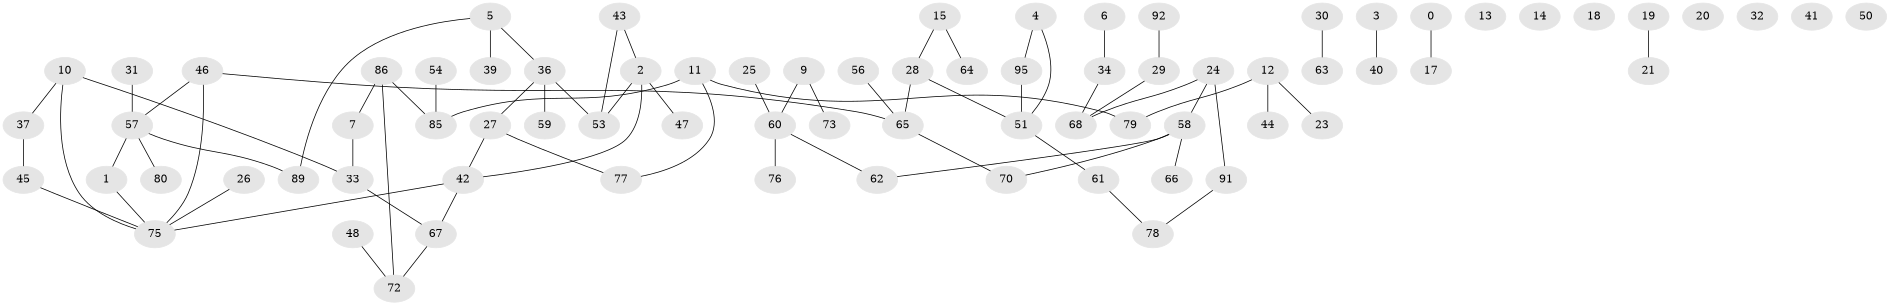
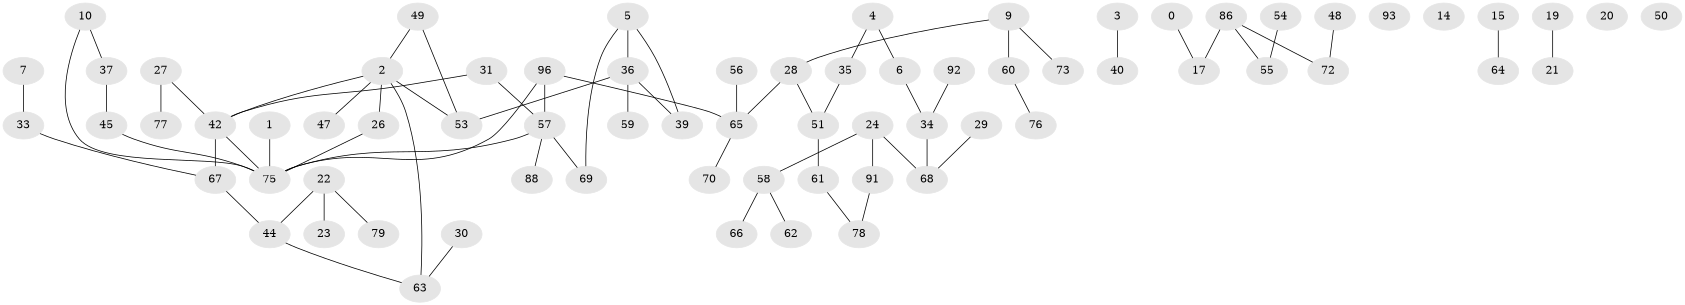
node "43": label "43" -> "49"
node "13": label "13" -> "93"
node "18": removed
node "32": removed
node "41": removed
edge "15" -- "28": now "9" -- "28"
edge "92" -- "29": now "92" -- "34"
node "46": label "46" -> "96"
node "11": removed
node "25": removed
node "95": label "95" -> "35"
node "12": label "12" -> "22"
edge "4" -- "51": now "4" -- "6"
edge "31" -- "42": added
edge "36" -- "27": now "36" -- "39"
edge "86" -- "7": now "86" -- "17"
edge "2" -- "26": added
edge "10" -- "33": removed
node "85": label "85" -> "55"
edge "57" -- "1": now "57" -- "75"
edge "60" -- "62": removed
edge "58" -- "70": removed
edge "2" -- "63": added
node "80": label "80" -> "88"
node "89": label "89" -> "69"
edge "67" -- "72": now "67" -- "44"
edge "44" -- "63": added
